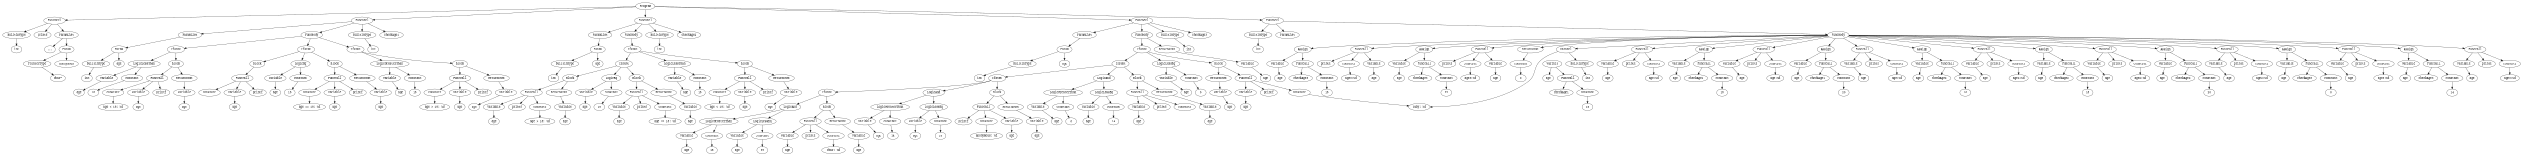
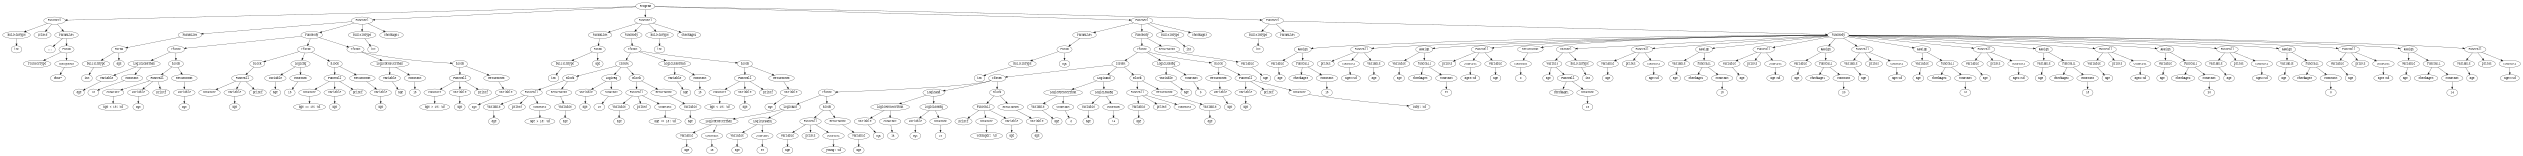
edge "PointerType" -> "char*": now "anonymous" -> "char*"
edge "VarDecl" -> "baby: %d": now "VarDecl" -> "VarInit"
node "anonymous: %d": label "anonymous: %d" -> "teenager: %d"
node "char: %d": label "char: %d" -> "young: %d"
